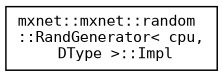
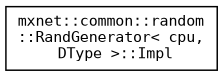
node "mxnet::mxnet::random ::RandGenerator< cpu, DType >::Impl": label "mxnet::mxnet::random ::RandGenerator< cpu, DType >::Impl" -> "mxnet::common::random ::RandGenerator< cpu, DType >::Impl"
